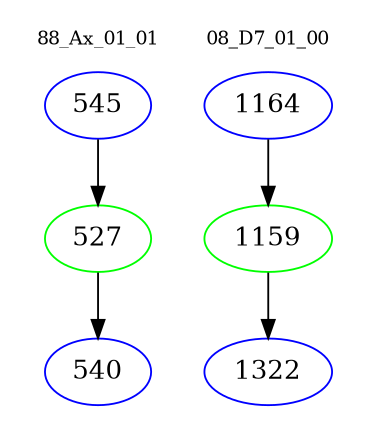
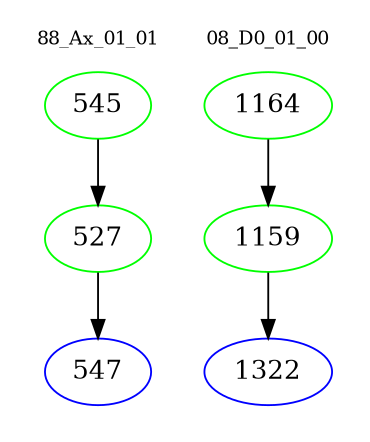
cluster "08_D7_01_00": label "08_D7_01_00" -> "08_D0_01_00"
node "545": color blue -> green
node "1164": color blue -> green
node "540": label "540" -> "547"
